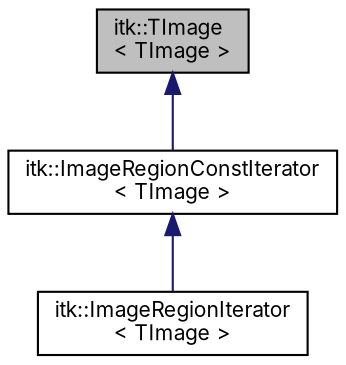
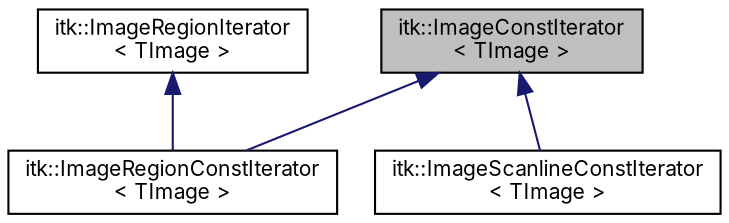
node "itk::TImage < TImage >": label "itk::TImage < TImage >" -> "itk::ImageConstIterator < TImage >"
node "itk::ImageScanlineConstIterator < TImage >": added
edge "itk::ImageRegionIterator < TImage >" -> "itk::ImageRegionConstIterator < TImage >": reversed
